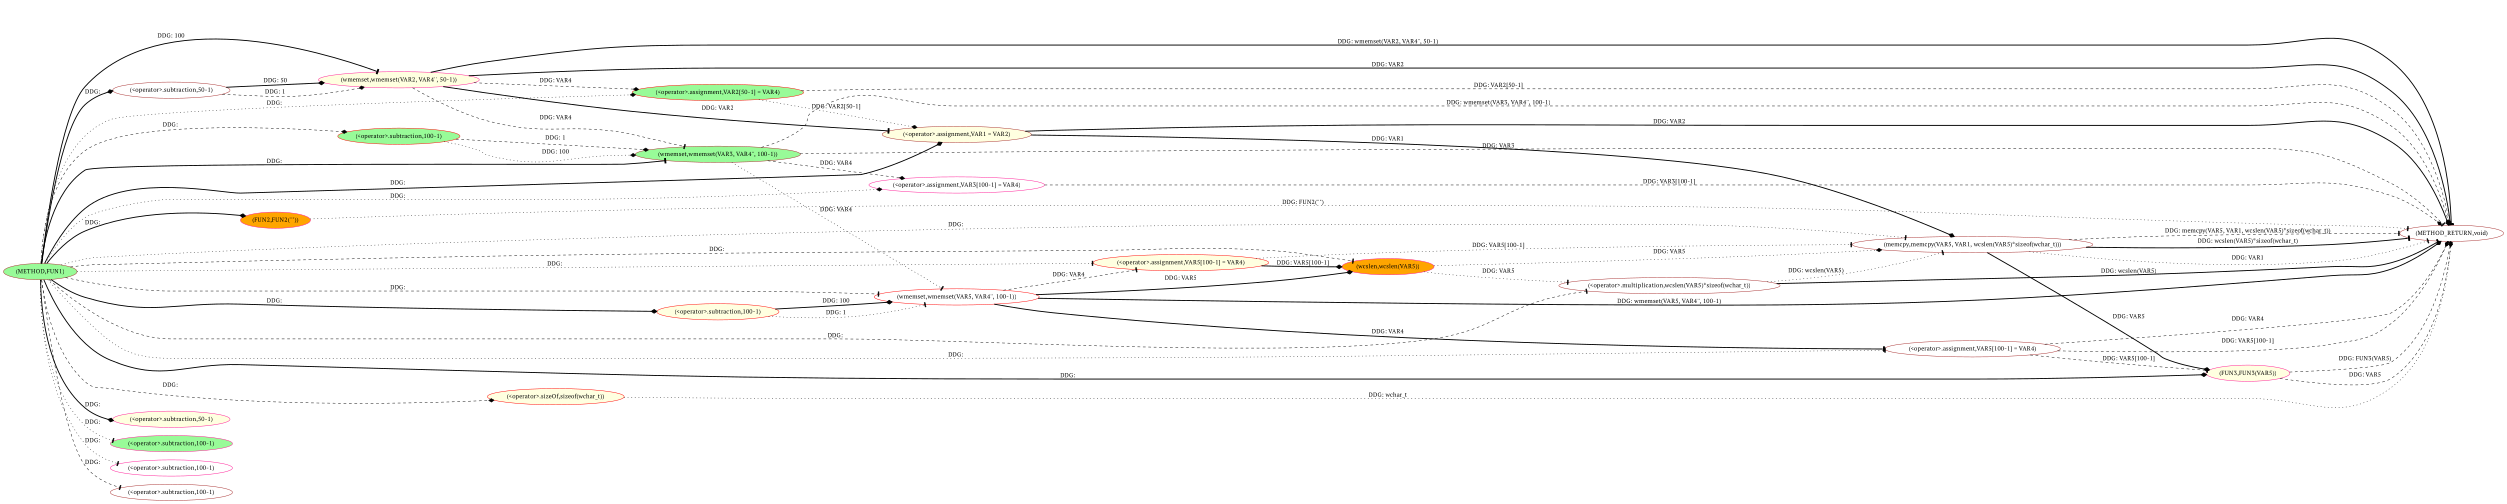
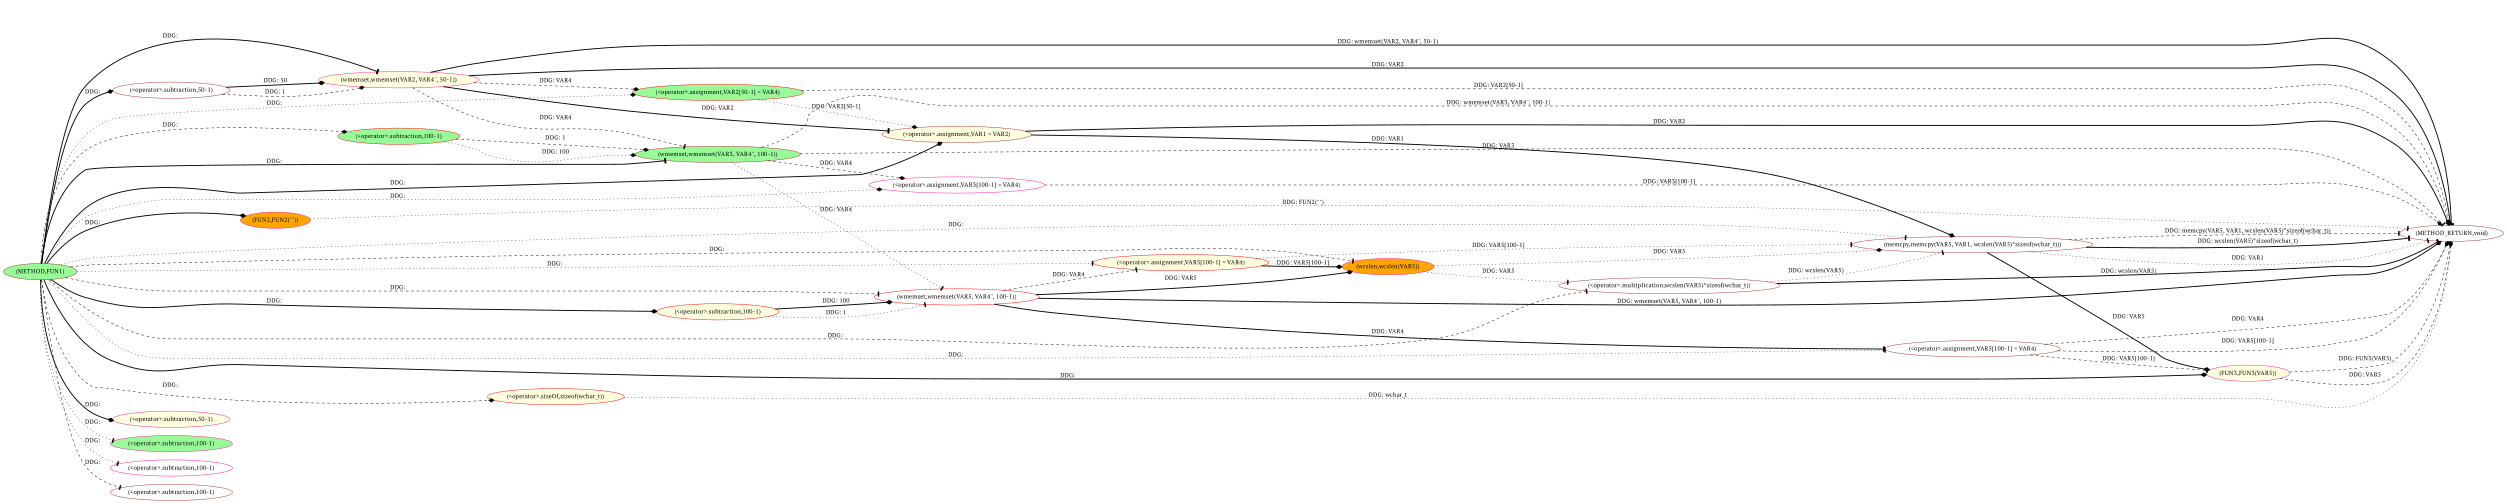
edge "(METHOD,FUN1)" -> "(wmemset,wmemset(VAR2, VAR4'', 50-1))": label "DDG: 100" -> "DDG: "
